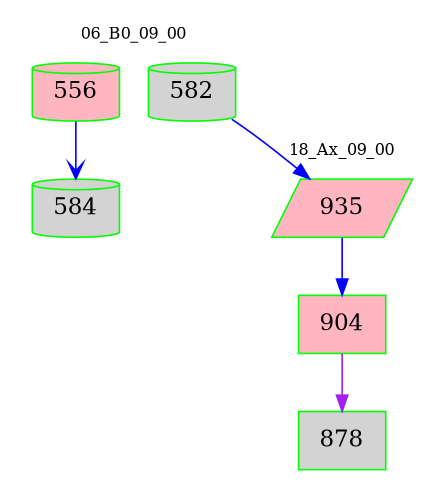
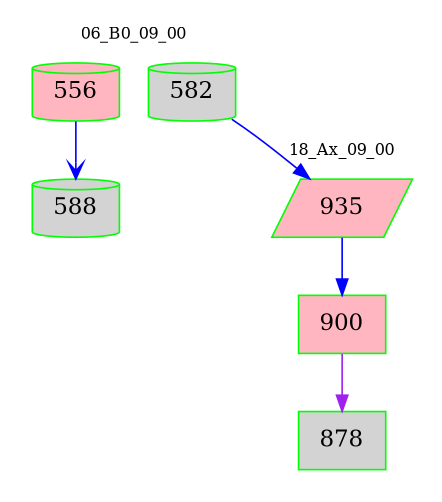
node "584": label "584" -> "588"
node "904": label "904" -> "900"
